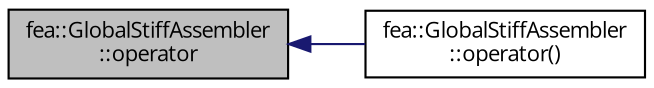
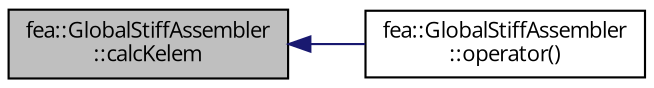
node "fea::GlobalStiffAssembler ::operator": label "fea::GlobalStiffAssembler ::operator" -> "fea::GlobalStiffAssembler ::calcKelem"
